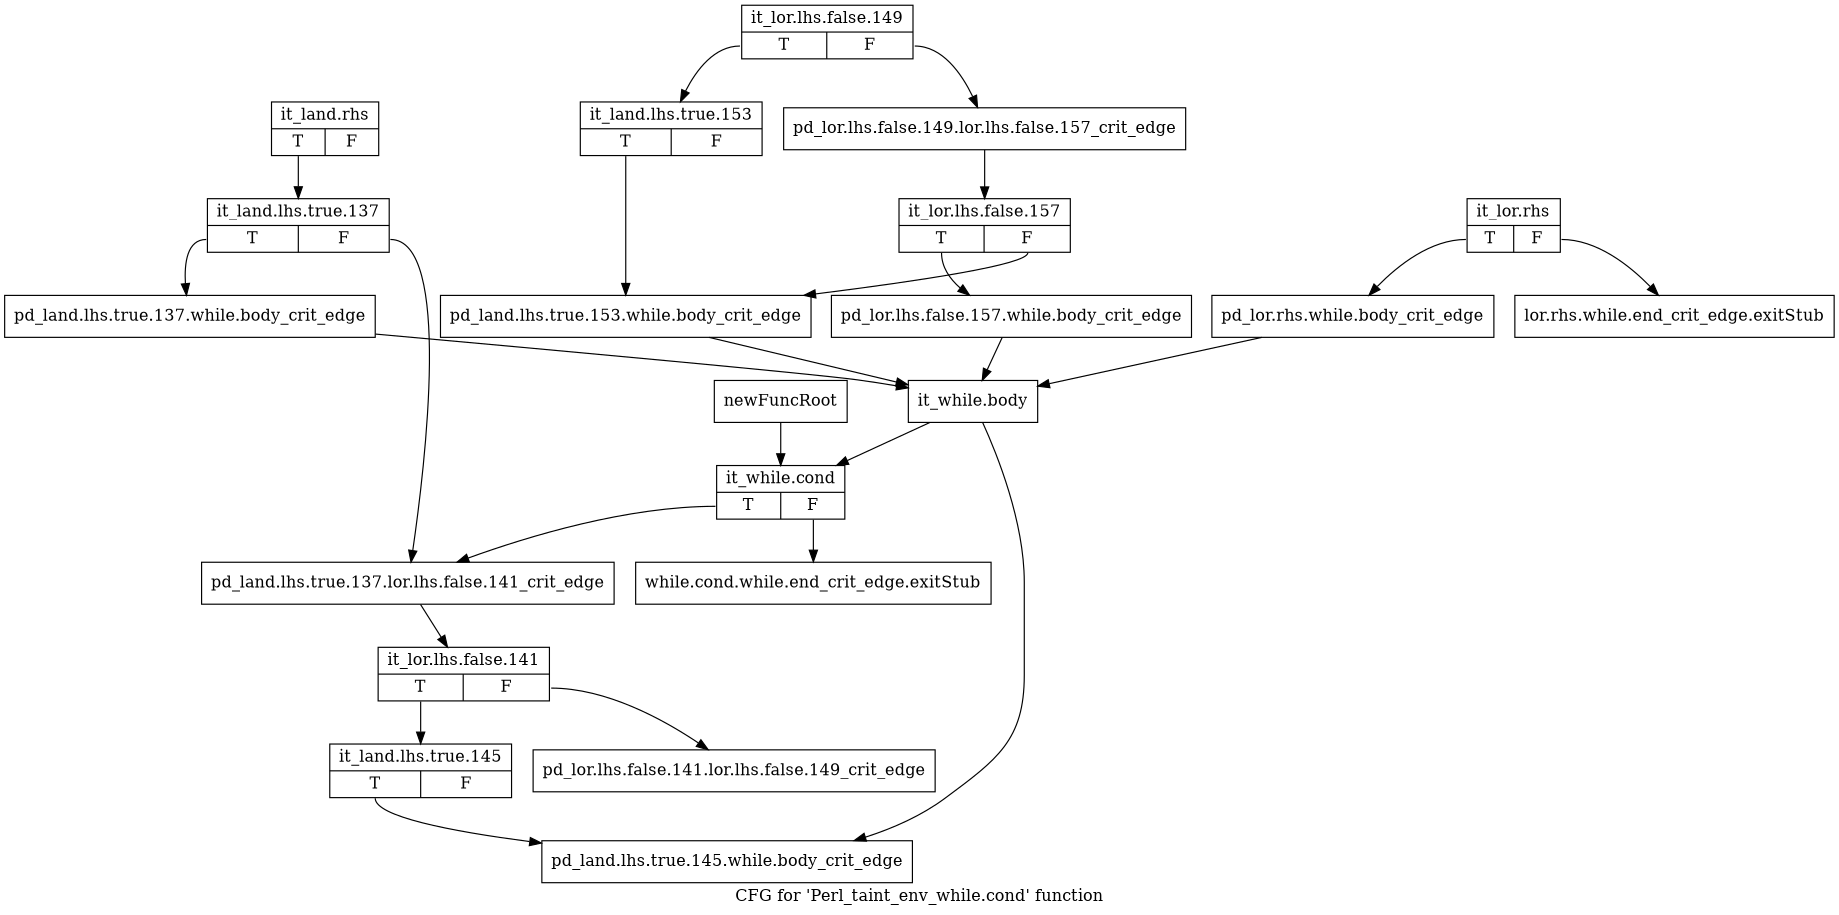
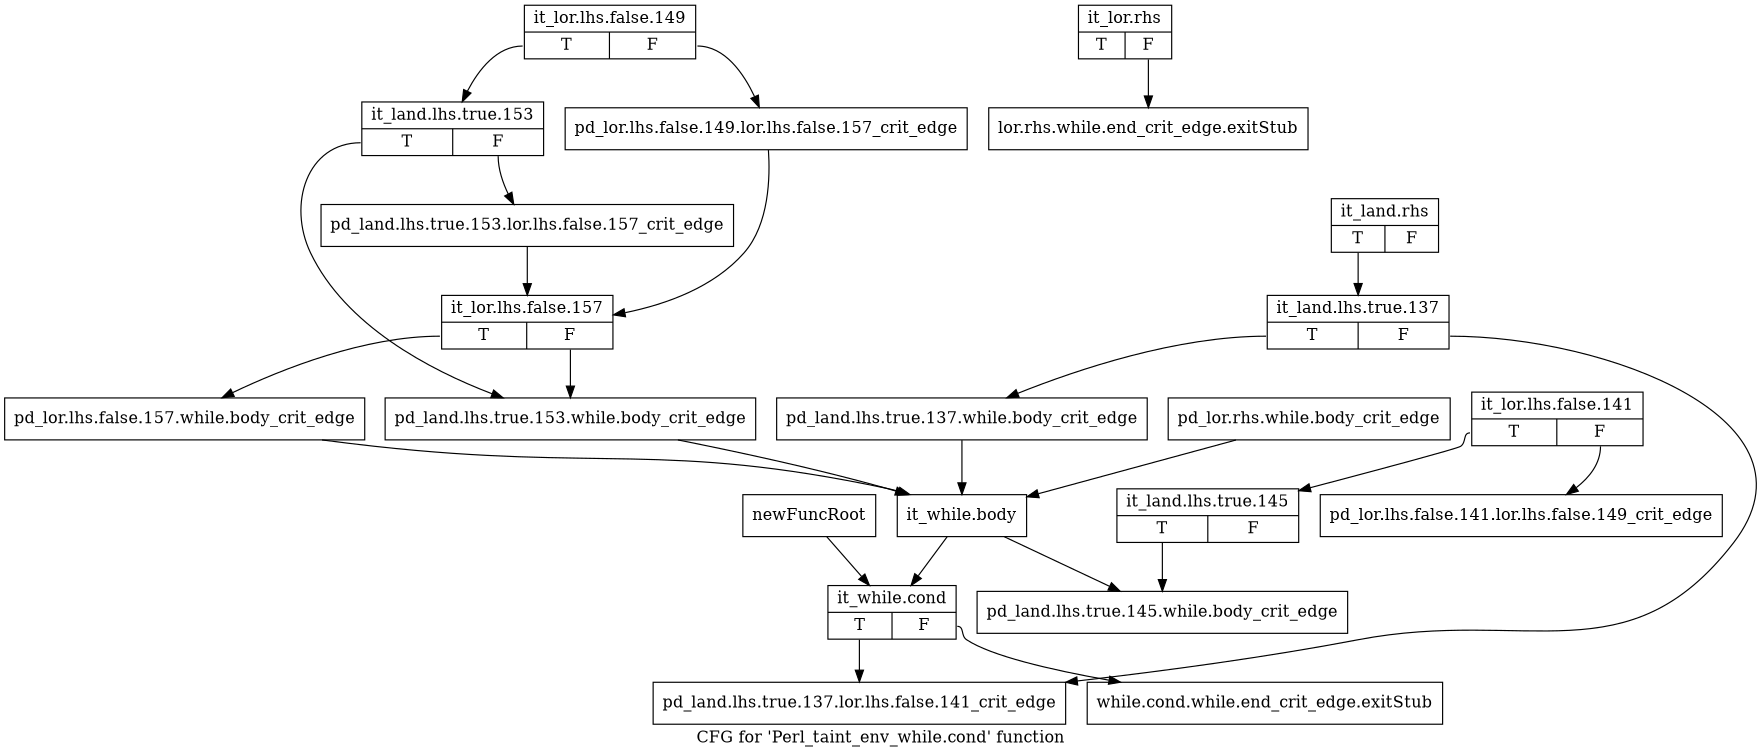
node "pd_land.lhs.true.153.lor.lhs.false.157_crit_edge": added
edge "it_lor.rhs" -> "pd_lor.rhs.while.body_crit_edge": removed
edge "pd_land.lhs.true.137.lor.lhs.false.141_crit_edge" -> "it_lor.lhs.false.141": removed
